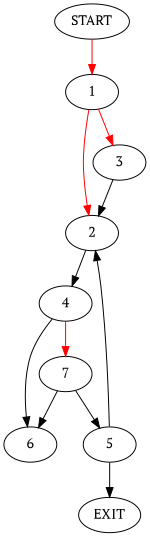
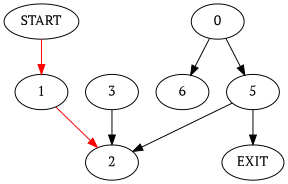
edge "1" -> "3": removed
node "4": removed
node "7": label "7" -> "0"
